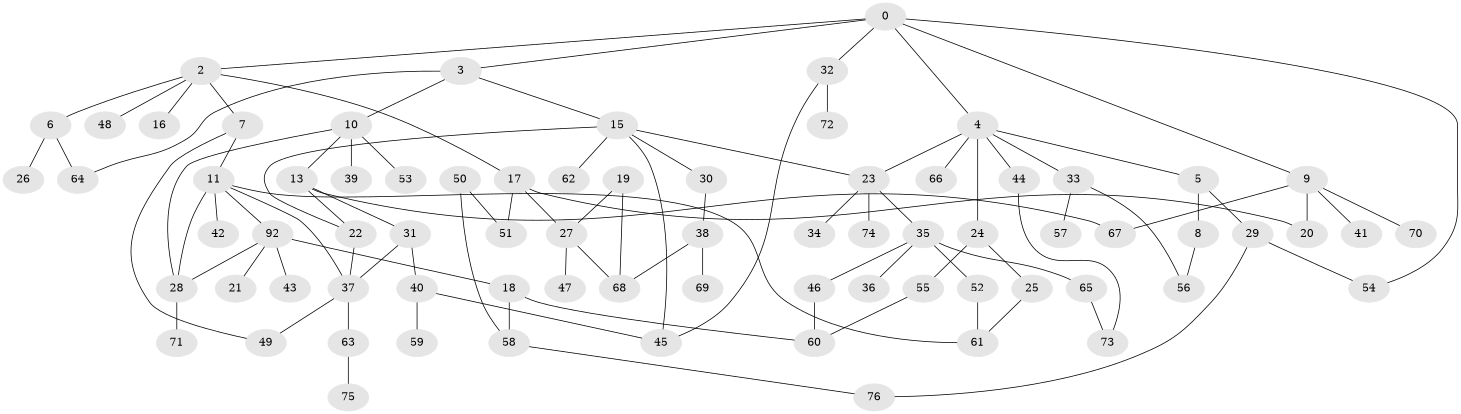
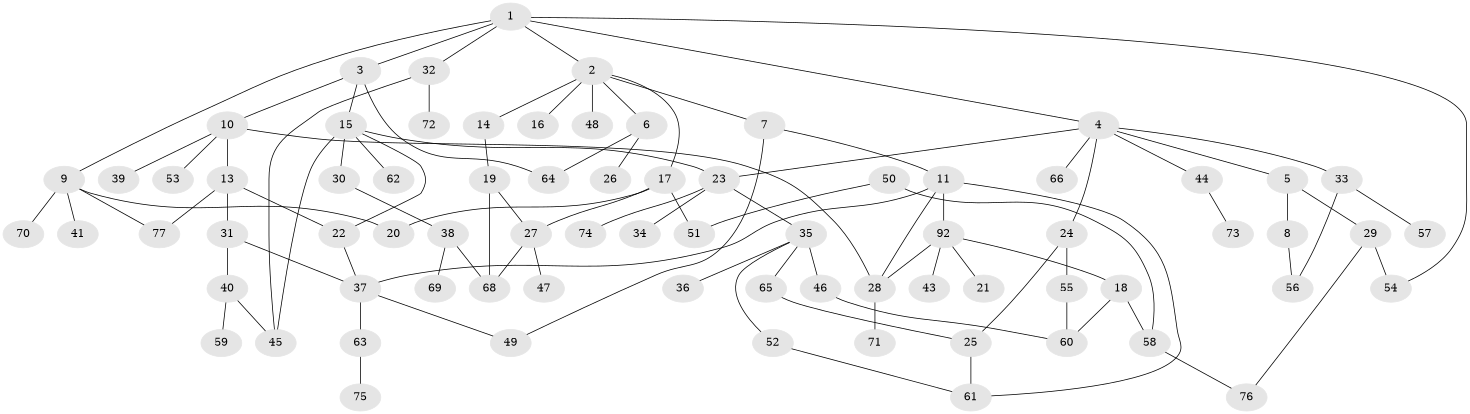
node "0": label "0" -> "1"
node "14": added
node "42": removed
node "67": label "67" -> "77"
edge "65" -- "73": now "65" -- "25"
